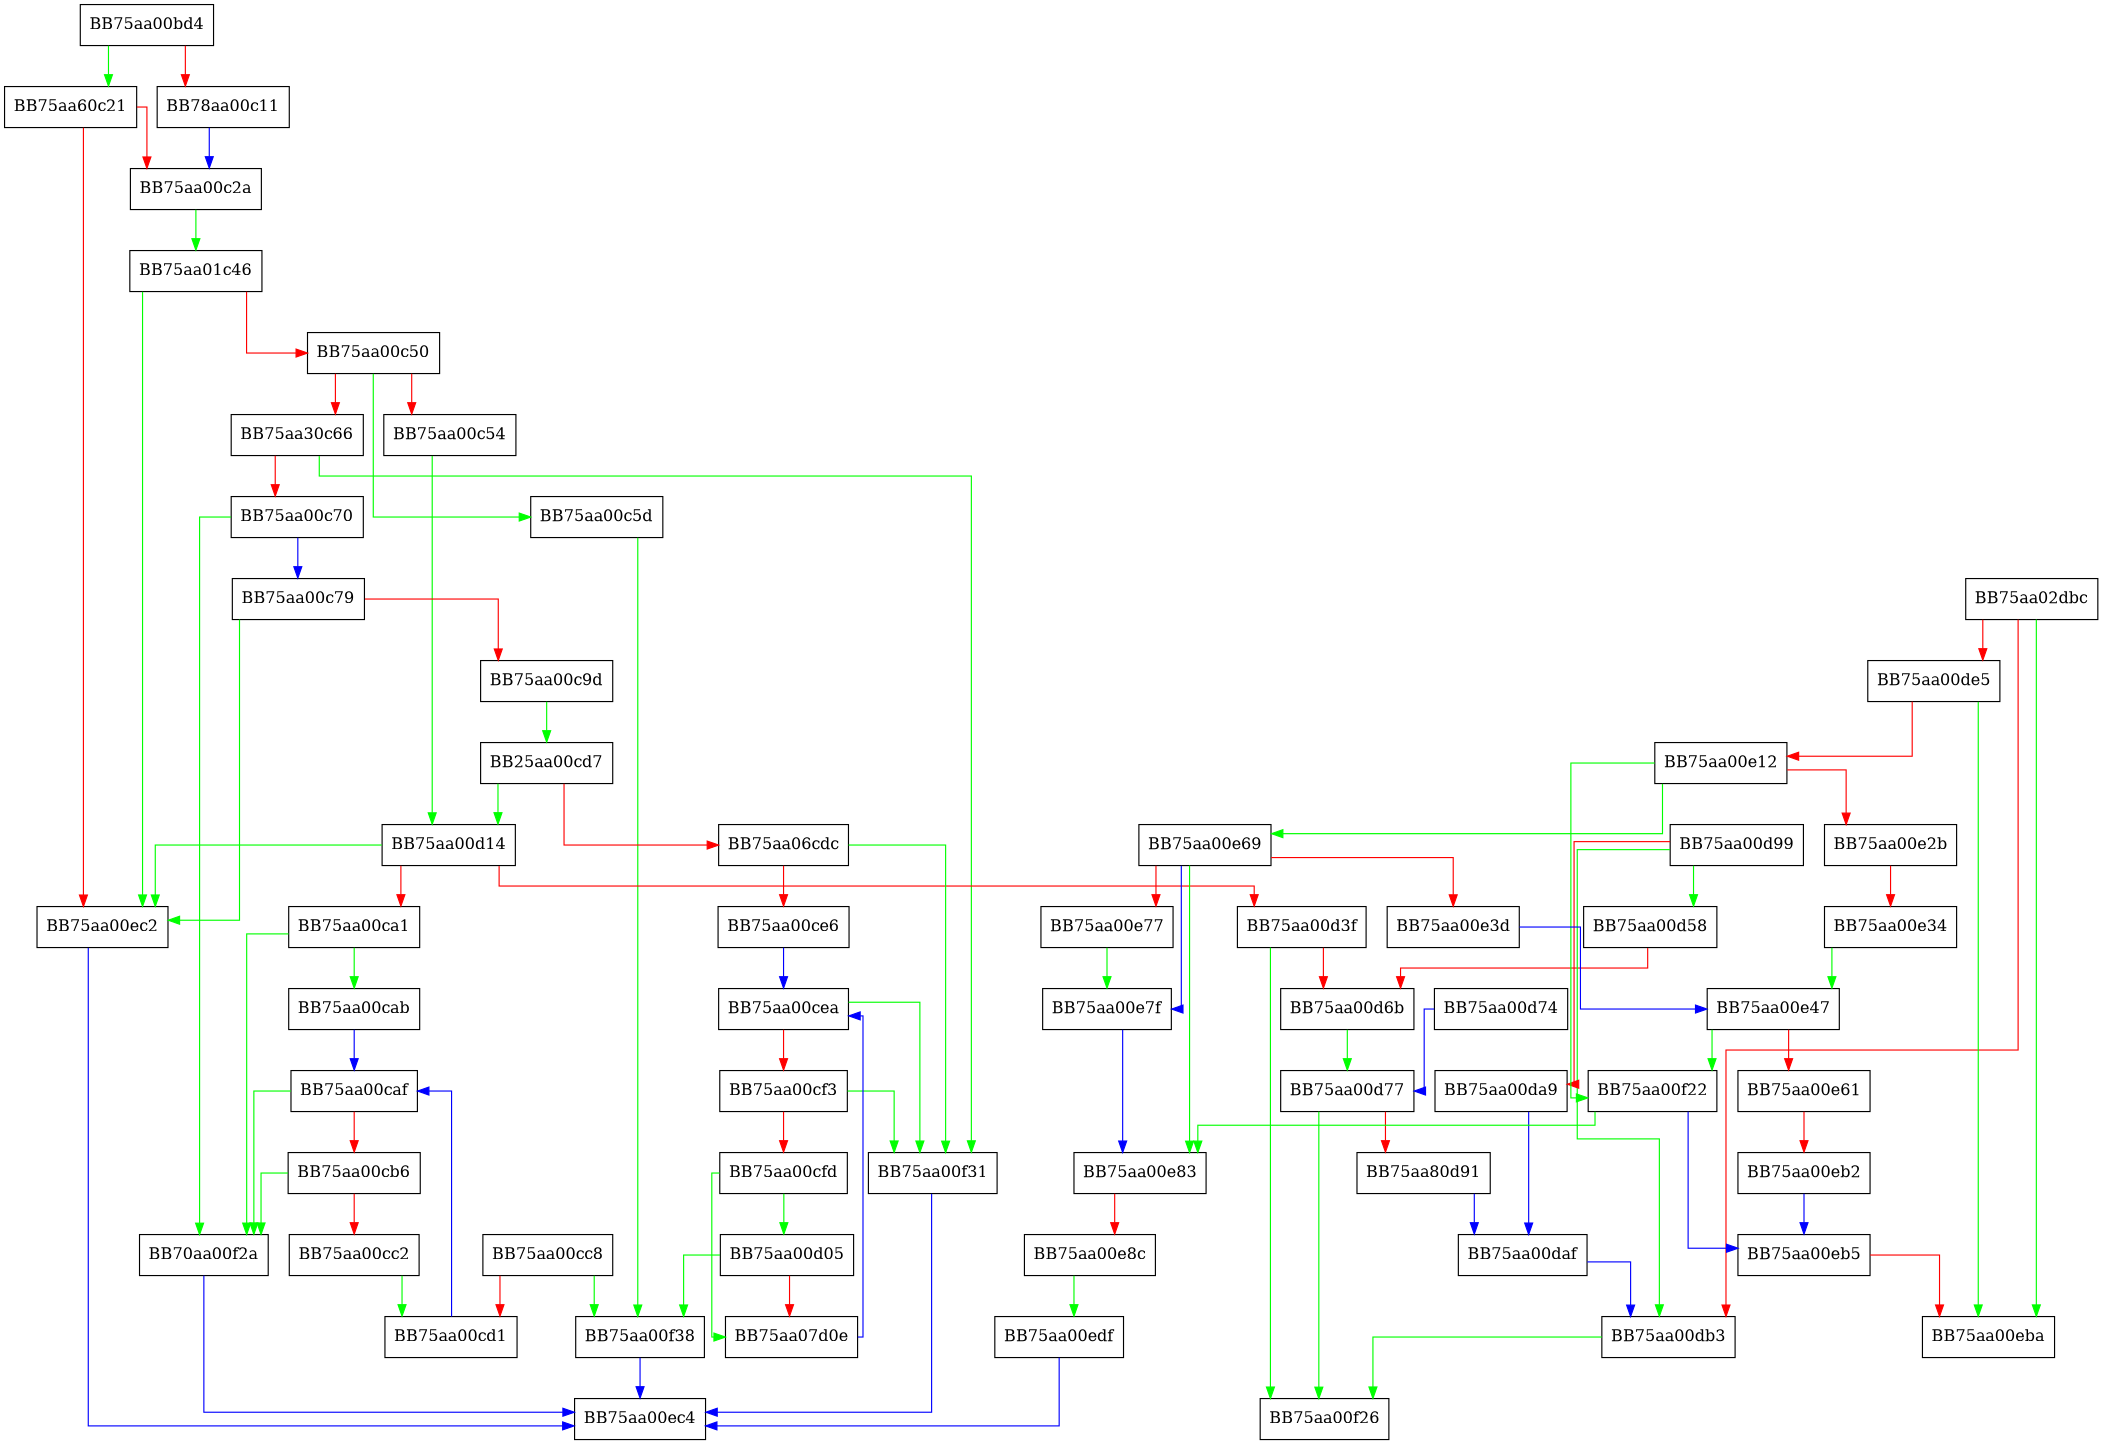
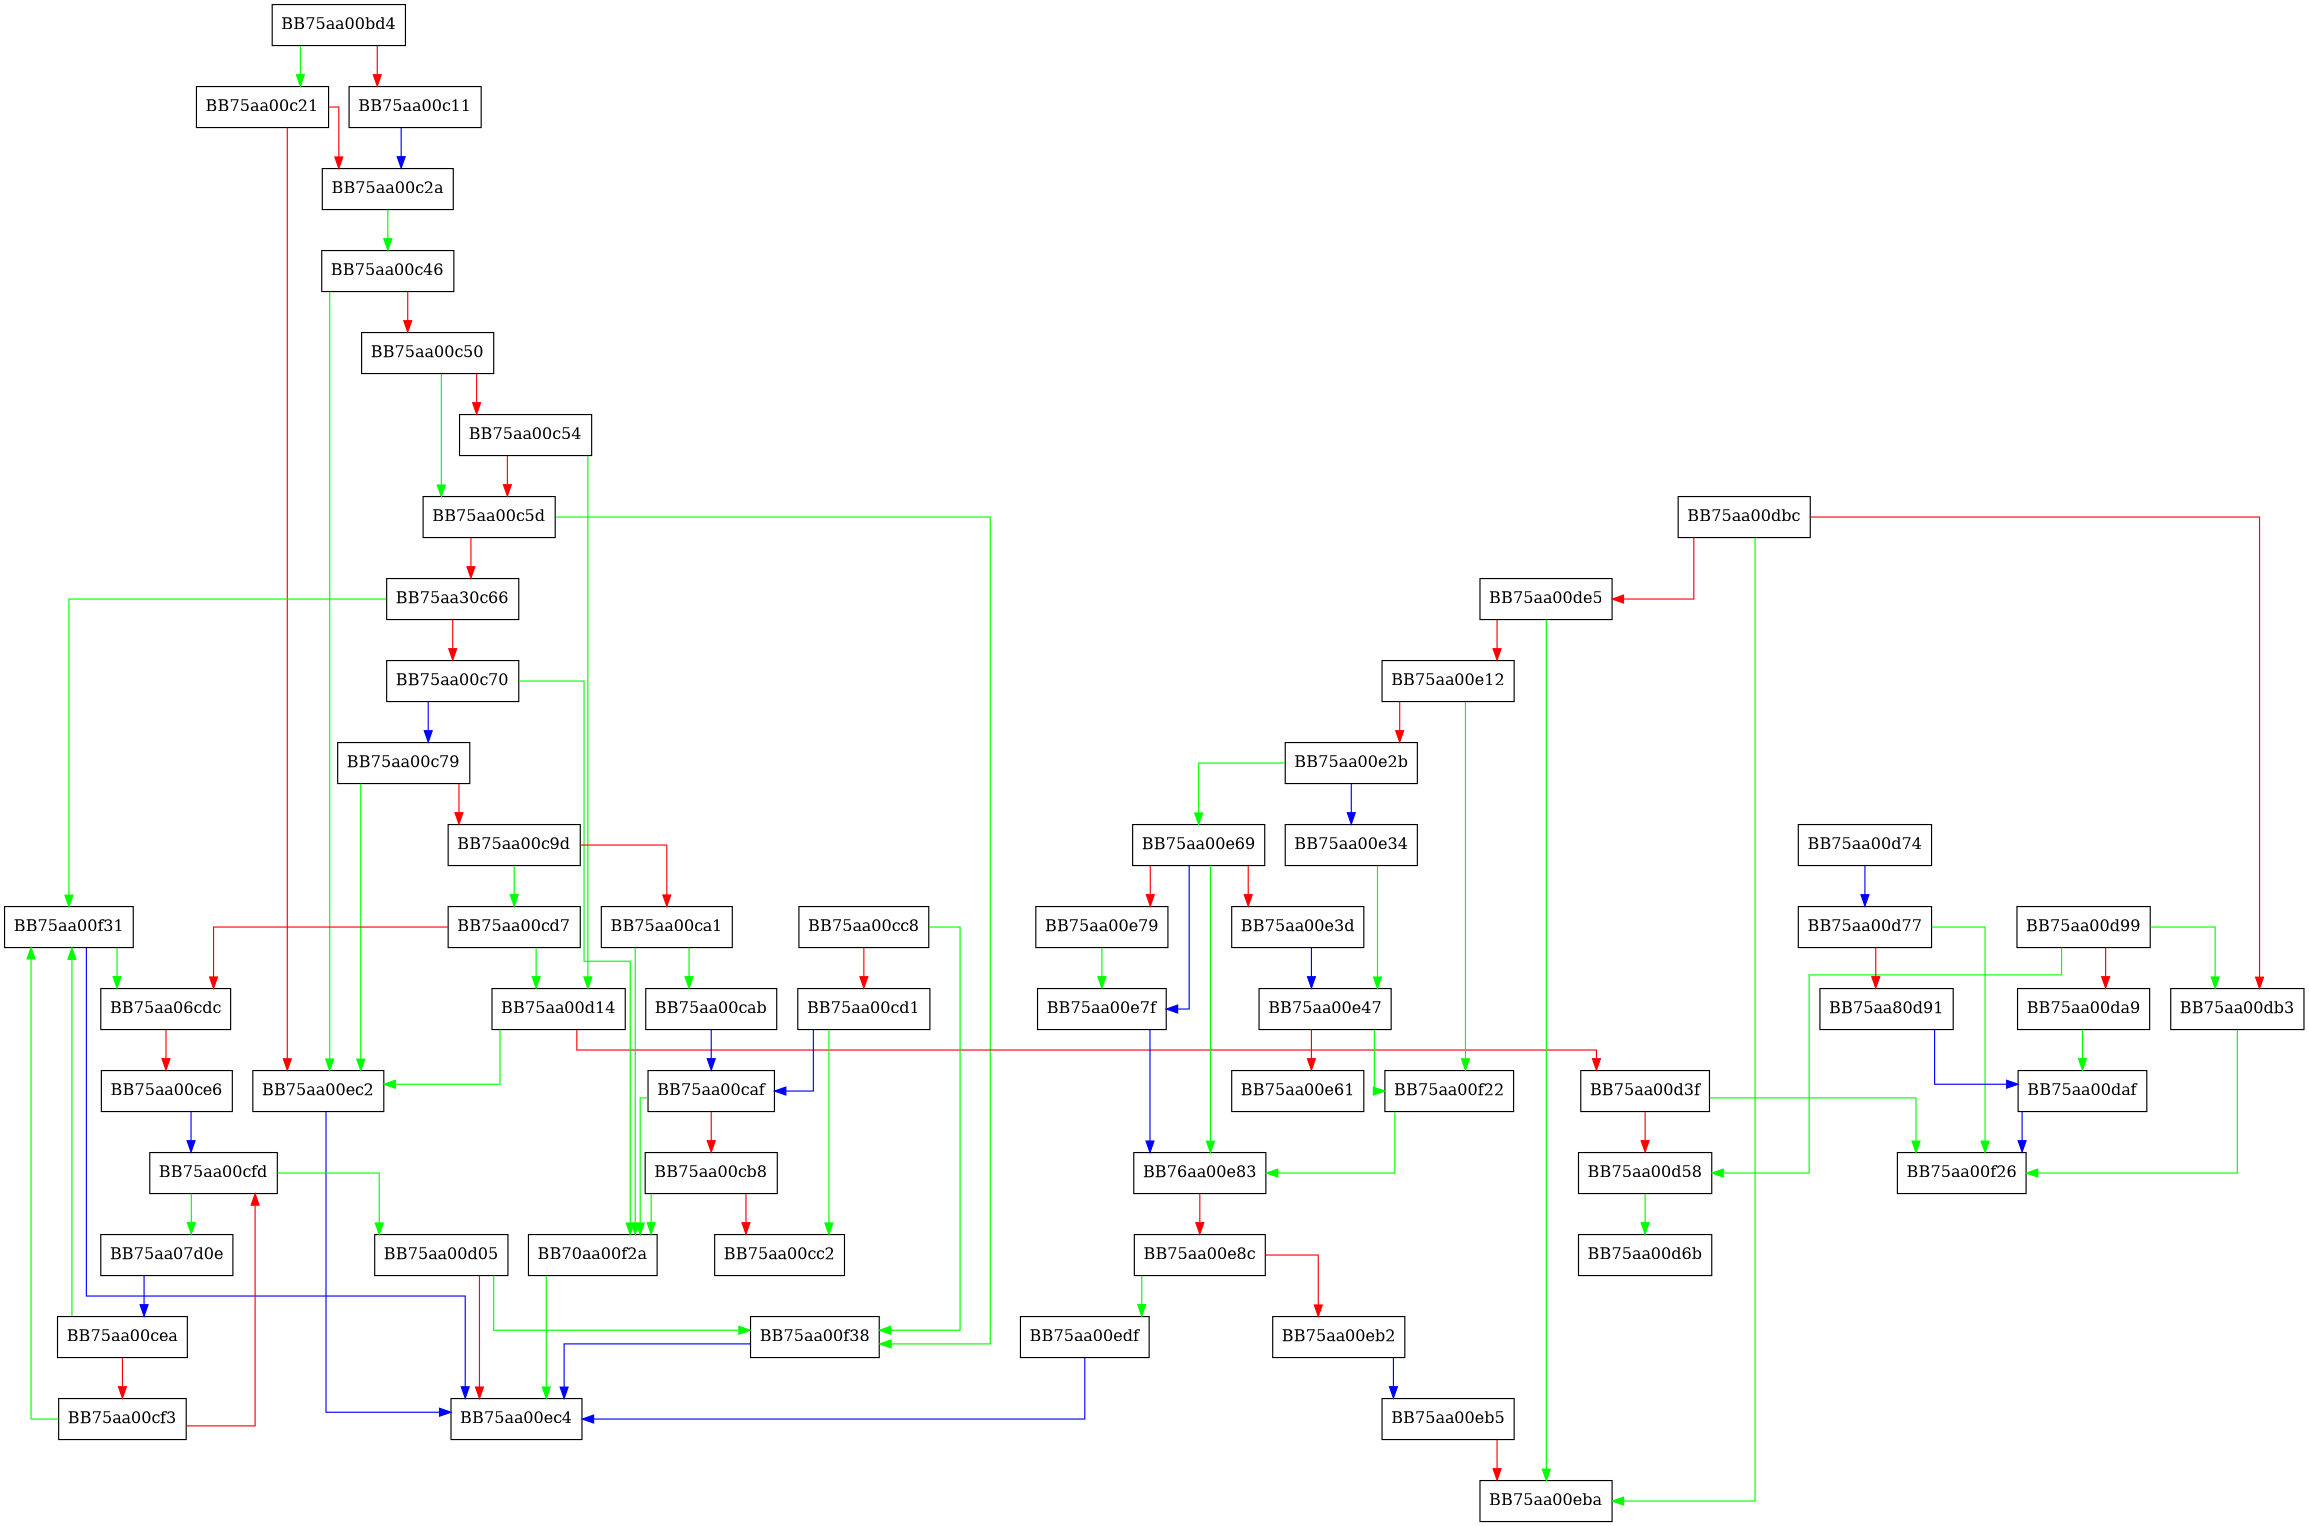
node "BB75aa60c21": label "BB75aa60c21" -> "BB75aa00c21"
node "BB78aa00c11": label "BB78aa00c11" -> "BB75aa00c11"
node "BB75aa01c46": label "BB75aa01c46" -> "BB75aa00c46"
edge "BB75aa00c50" -> "BB75aa30c66": now "BB75aa00c5d" -> "BB75aa30c66"
edge "BB75aa00c54" -> "BB75aa00c5d": added
node "BB75aa02dbc": label "BB75aa02dbc" -> "BB75aa00dbc"
node "BB25aa00cd7": label "BB25aa00cd7" -> "BB75aa00cd7"
edge "BB75aa00e12" -> "BB75aa00e69": now "BB75aa00e2b" -> "BB75aa00e69"
edge "BB75aa00d14" -> "BB75aa00ca1": now "BB75aa00c9d" -> "BB75aa00ca1"
edge "BB75aa00e2b" -> "BB75aa00e34": color red -> blue
node "BB75aa00e77": label "BB75aa00e77" -> "BB75aa00e79"
edge "BB75aa06cdc" -> "BB75aa00f31": reversed
edge "BB75aa00ce6" -> "BB75aa00cea": now "BB75aa00ce6" -> "BB75aa00cfd"
edge "BB75aa00d3f" -> "BB75aa00d6b": now "BB75aa00d3f" -> "BB75aa00d58"
edge "BB75aa00d58" -> "BB75aa00d6b": color red -> green
edge "BB75aa00d6b" -> "BB75aa00d77": removed
edge "BB75aa00e61" -> "BB75aa00eb2": now "BB75aa00e8c" -> "BB75aa00eb2"
edge "BB75aa00da9" -> "BB75aa00daf": color blue -> green
node "BB75aa00cb6": label "BB75aa00cb6" -> "BB75aa00cb8"
node "BB75aa00e83": label "BB75aa00e83" -> "BB76aa00e83"
edge "BB75aa00f22" -> "BB75aa00eb5": removed
edge "BB75aa00daf" -> "BB75aa00db3": now "BB75aa00daf" -> "BB75aa00f26"
edge "BB75aa00cc2" -> "BB75aa00cd1": reversed
edge "BB75aa00d05" -> "BB75aa07d0e": now "BB75aa00d05" -> "BB75aa00ec4"
edge "BB70aa00f2a" -> "BB75aa00ec4": color blue -> green
